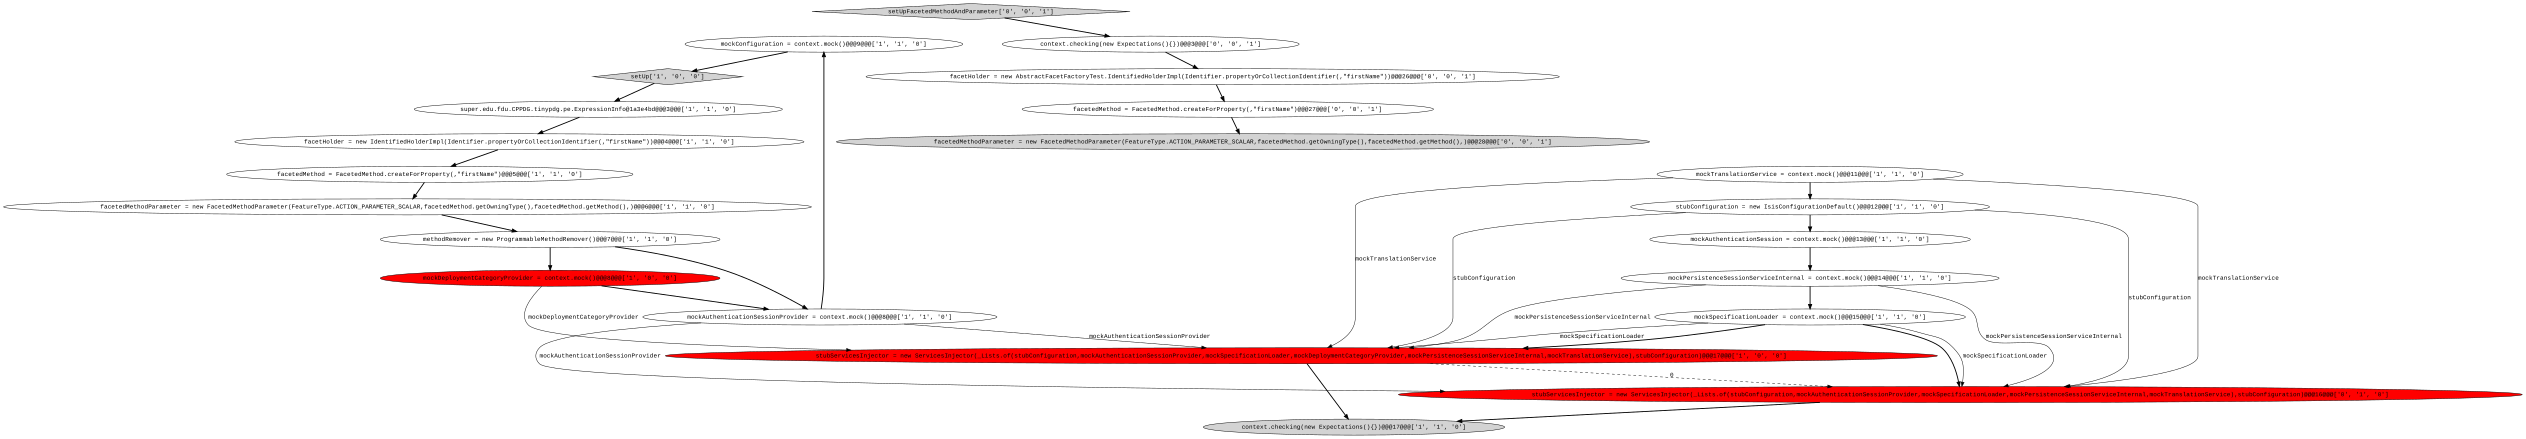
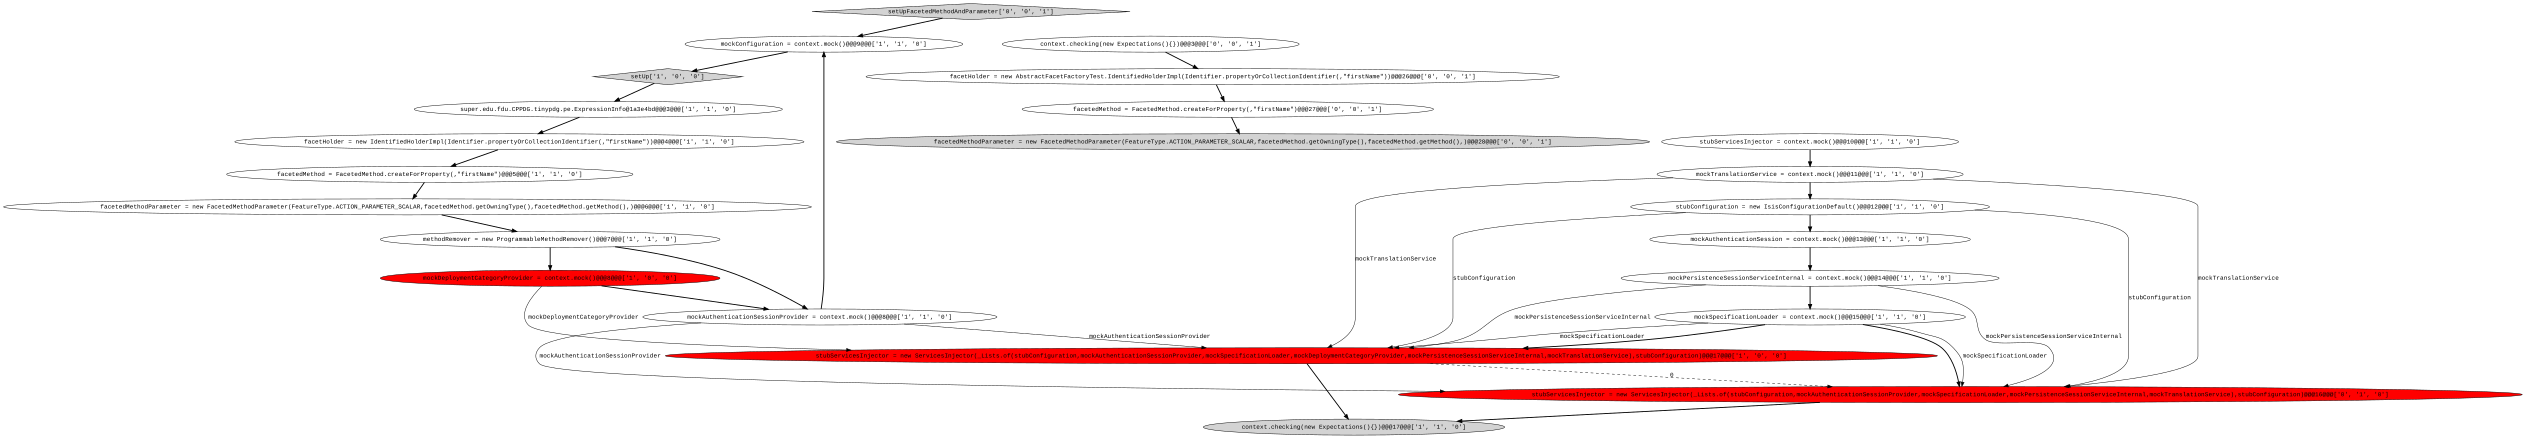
edge "setUpFacetedMethodAndParameter['0', '0', '1']" -> "context.checking(new Expectations(){})@@@3@@@['0', '0', '1']": now "setUpFacetedMethodAndParameter['0', '0', '1']" -> "mockConfiguration = context.mock()@@@9@@@['1', '1', '0']"
node "stubServicesInjector = context.mock()@@@10@@@['1', '1', '0']": added
